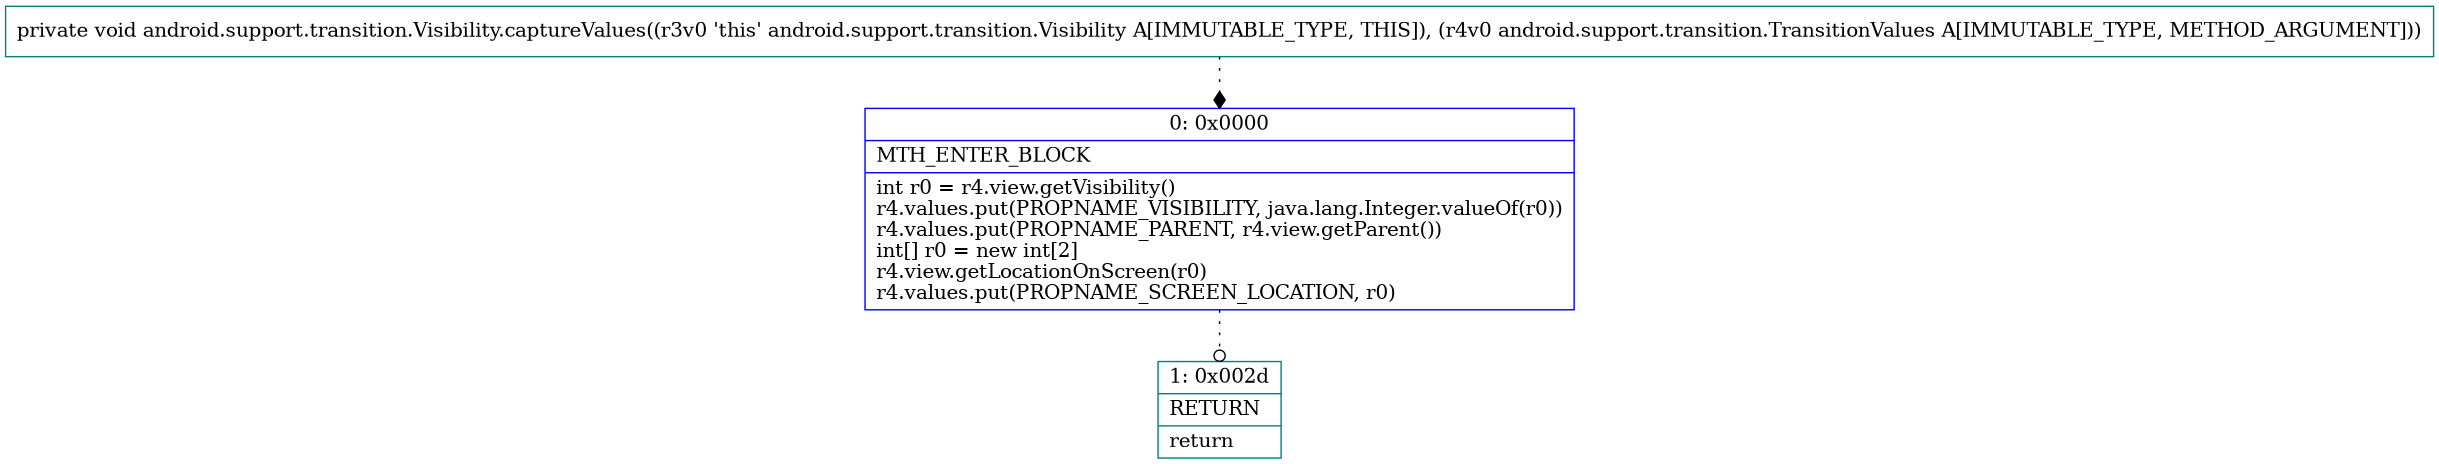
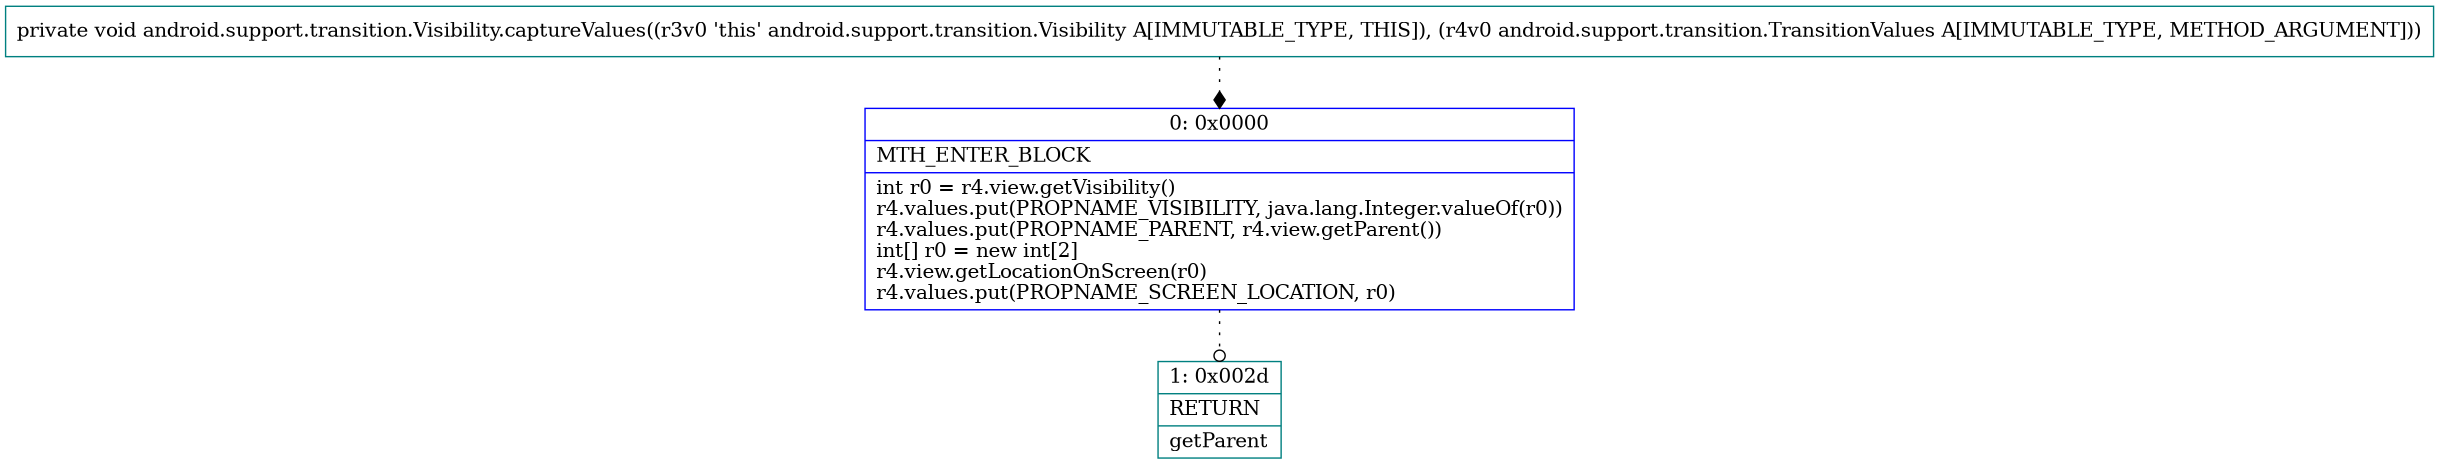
node "1: 0x002d": text "return" -> "getParent"
